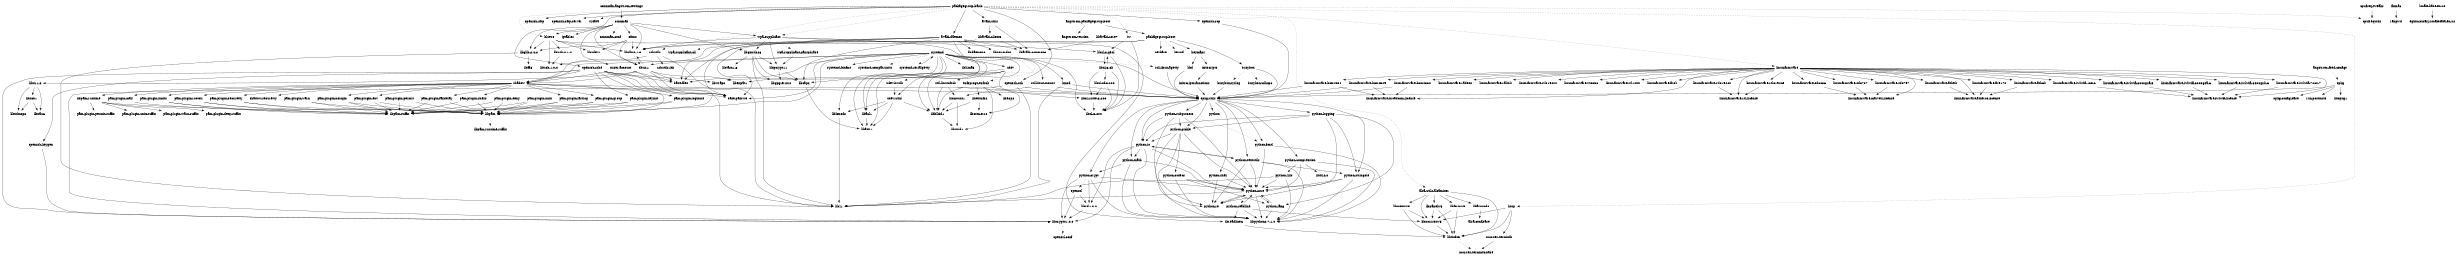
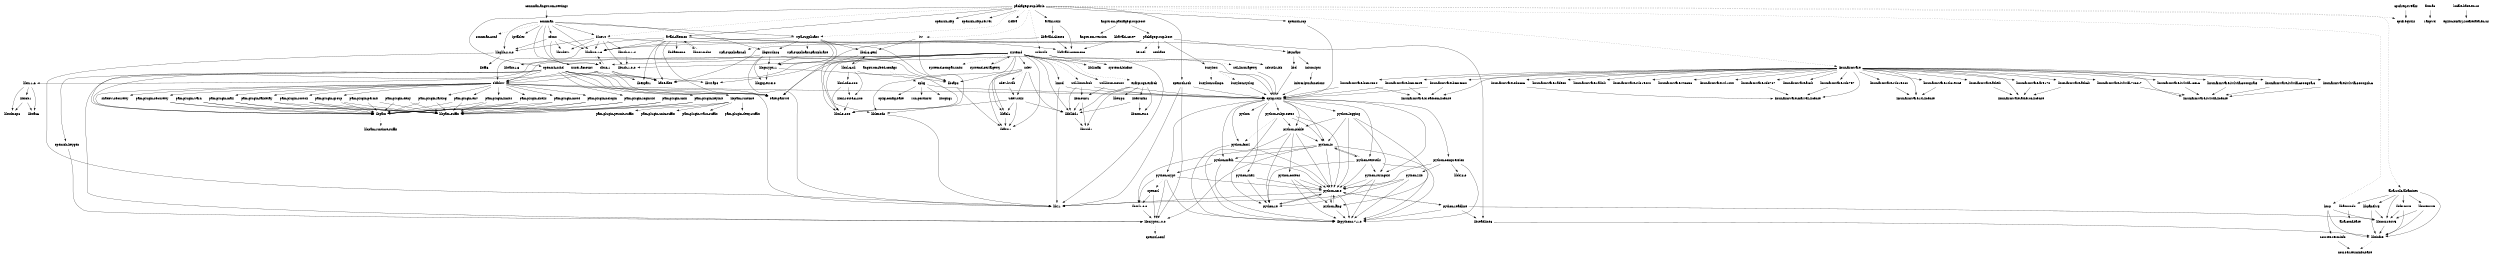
edge "udev" -> "libnl-route-3-200": now "udev" -> "libkmod2"
node "pam-plugin-motd": added
edge "pam-plugin-mail" -> "libpam": added
